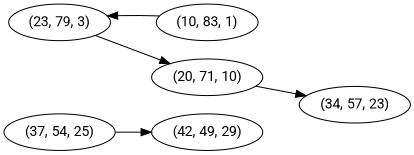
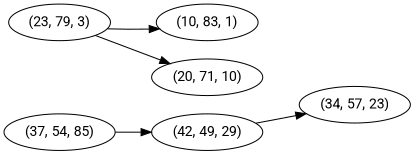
edge "(10, 83, 1)" -> "(23, 79, 3)": reversed
edge "(20, 71, 10)" -> "(34, 57, 23)": now "(42, 49, 29)" -> "(34, 57, 23)"
node "(37, 54, 25)": label "(37, 54, 25)" -> "(37, 54, 85)"
